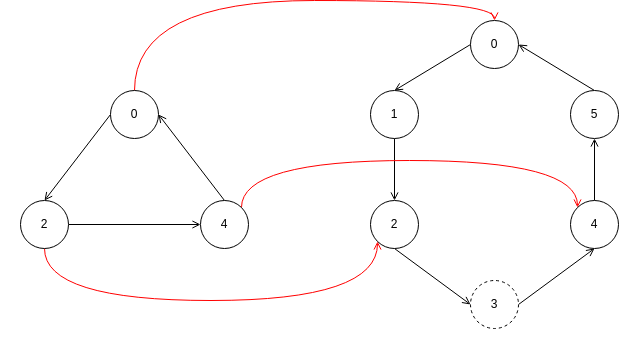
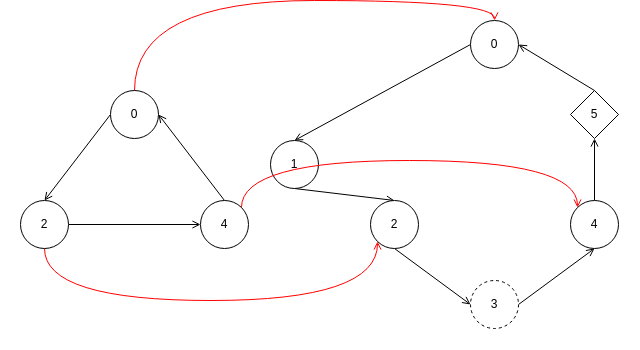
node "1": moved (395, 115) -> (295, 165)
node "5": shape ellipse -> diamond
